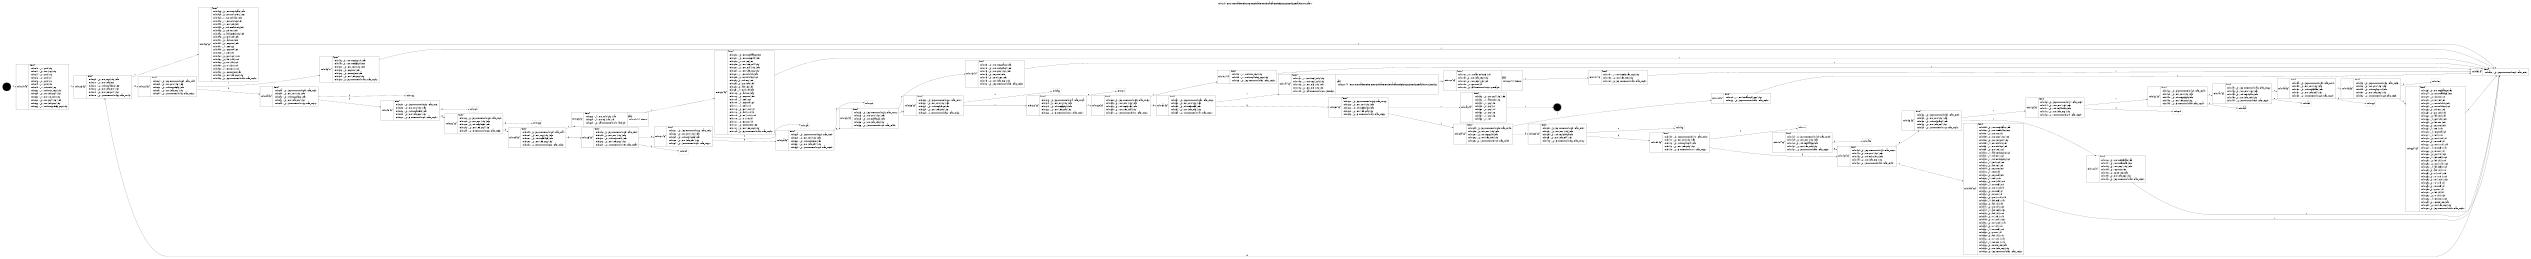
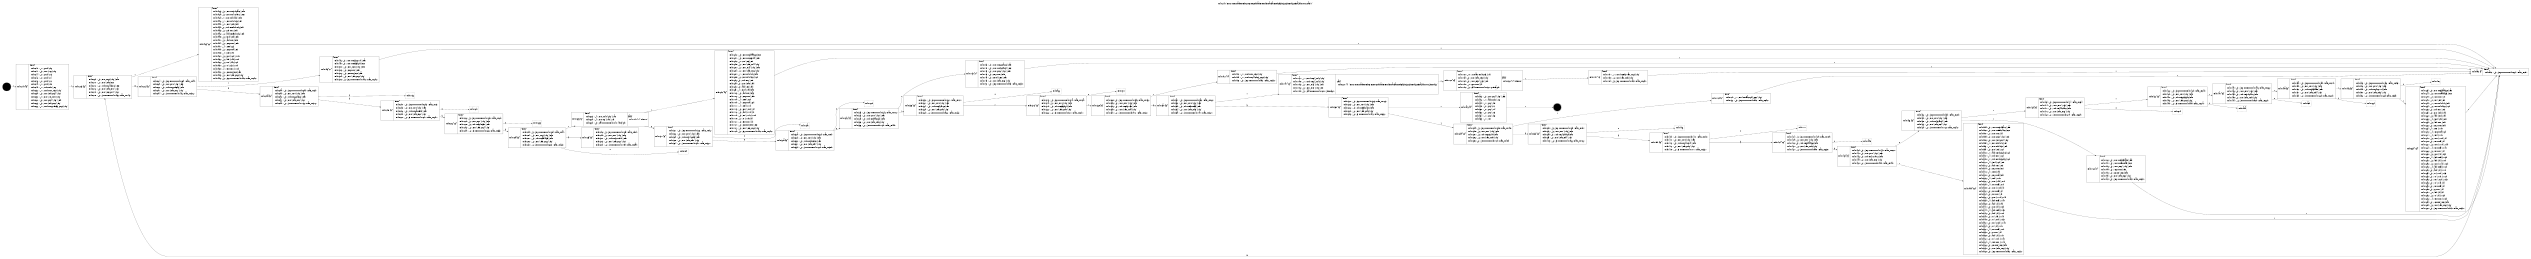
edge "0x4012f8 [25]" -> "0x401311 [25]": now "0x4016c5 [13]" -> "0x401311 [25]"
edge "0x4012f8 [25]" -> "0x4017e9": now "0x4012df [25]" -> "0x4017e9"
edge "0x40140b [25]" -> "0x40143d [25]": now "0x40140b [25]" -> "0x401424 [25]"
